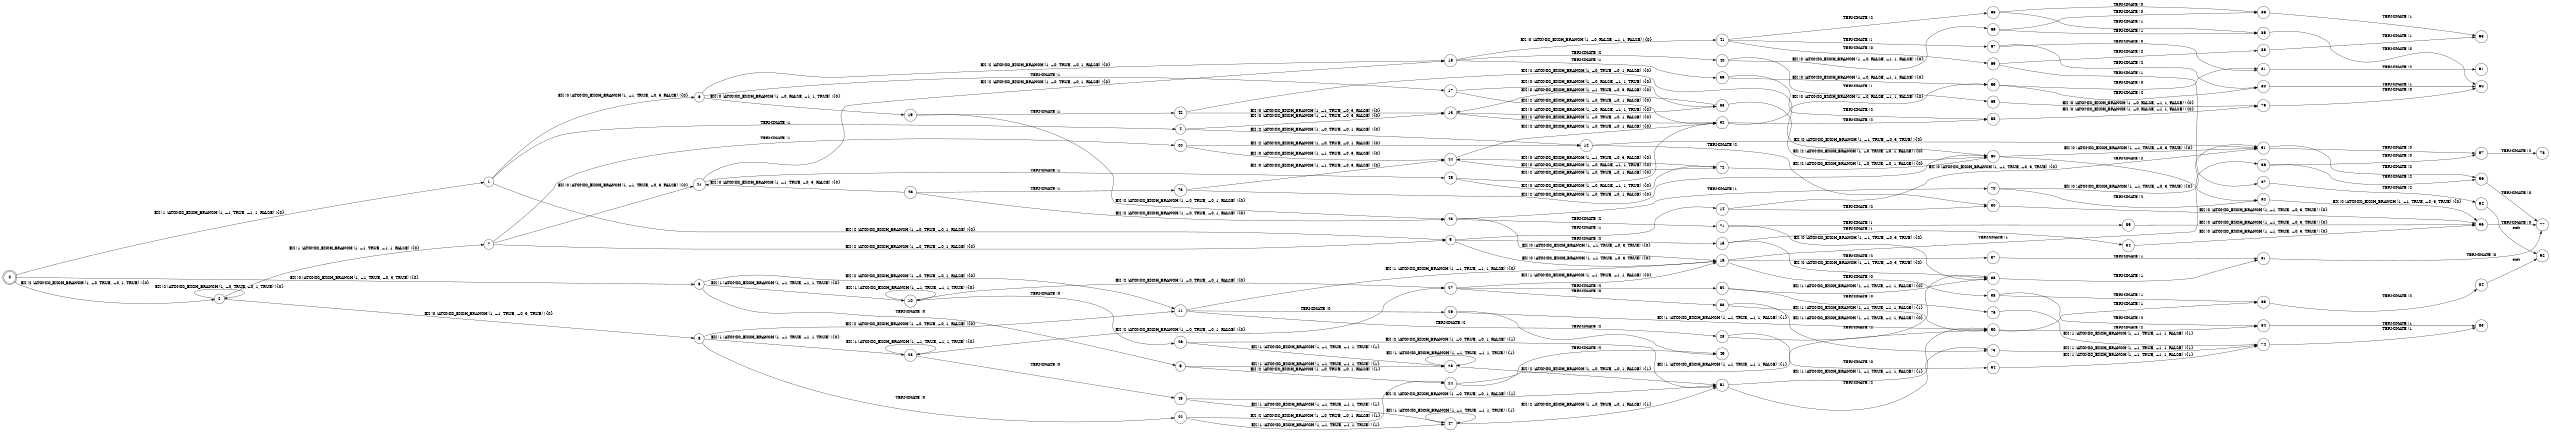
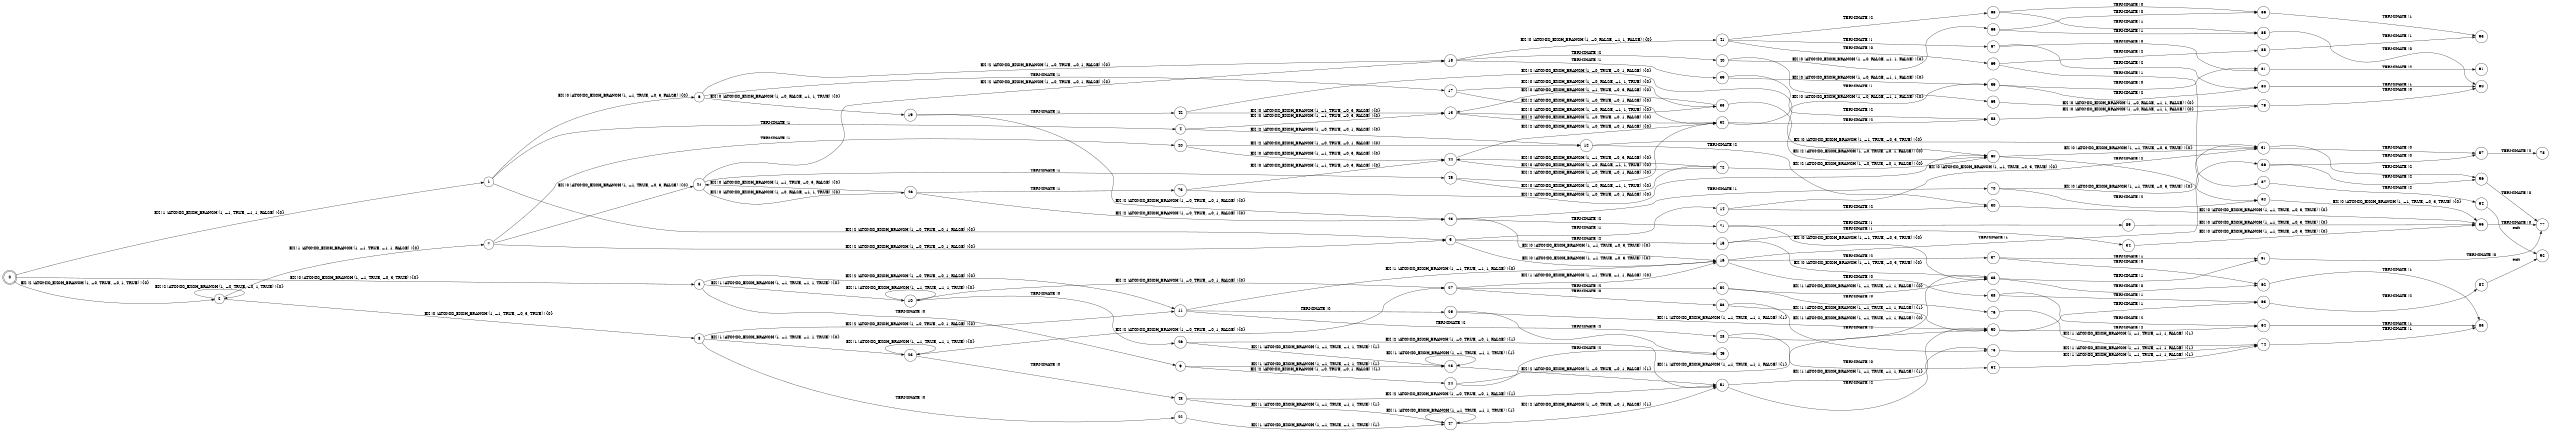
edge "21" -> "46": added, label "EX !0 !ATOMIC_EXCH_BRANCH (1, +0, FALSE, +1, 1, TRUE) !{0}"
node "62": added
edge "22" -> "24": removed, label "EX !2 !ATOMIC_EXCH_BRANCH (1, +0, TRUE, +0, 1, FALSE) !{1}"
